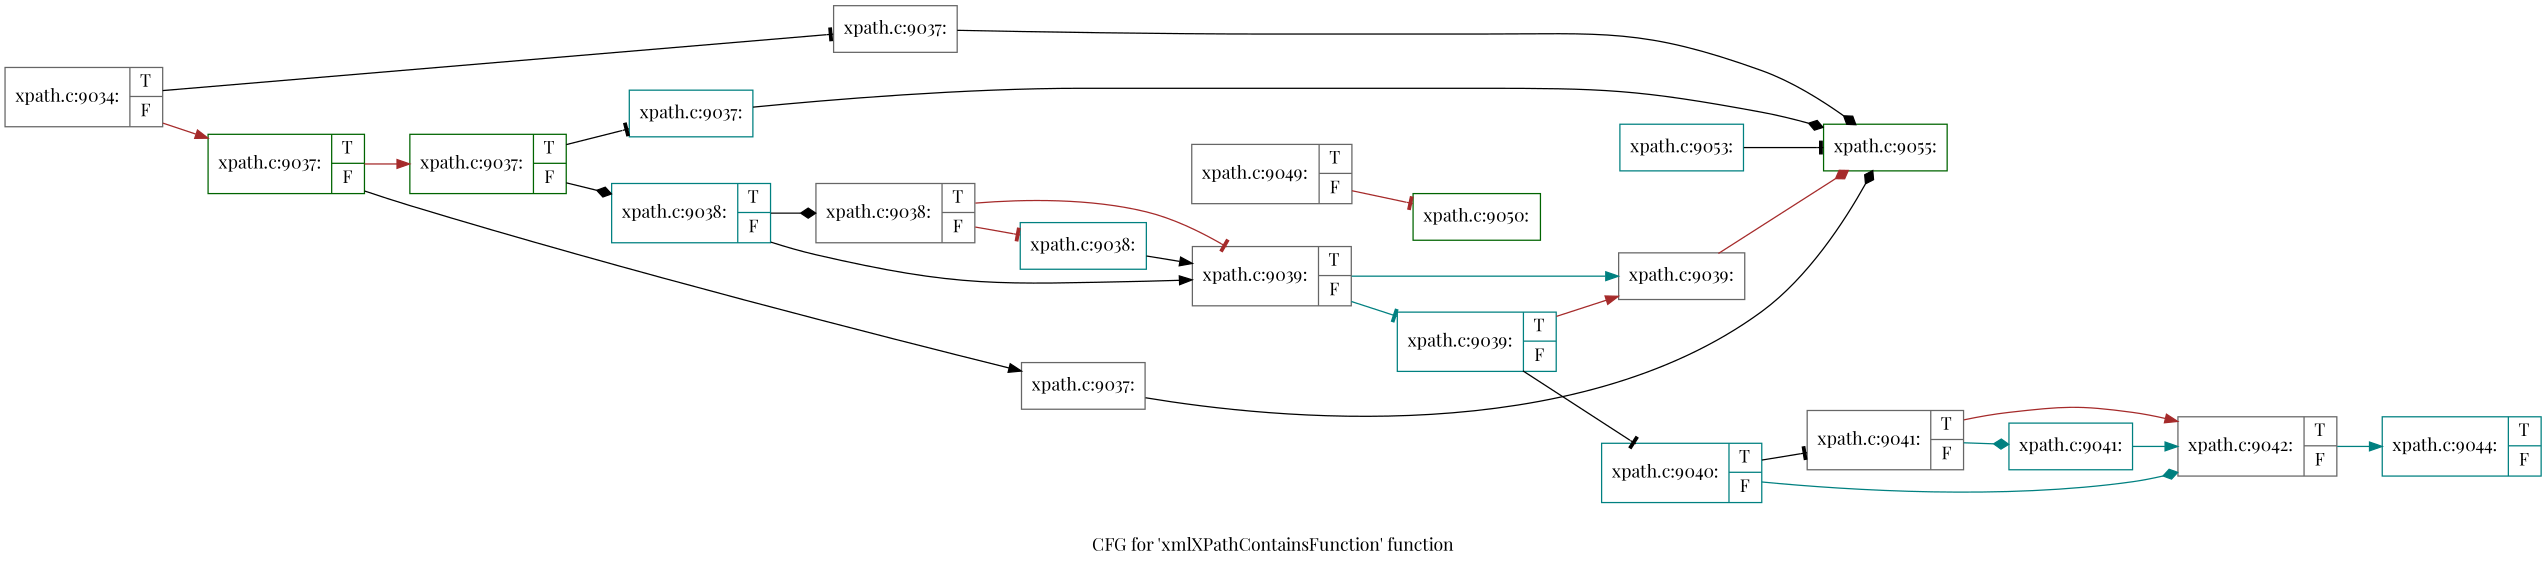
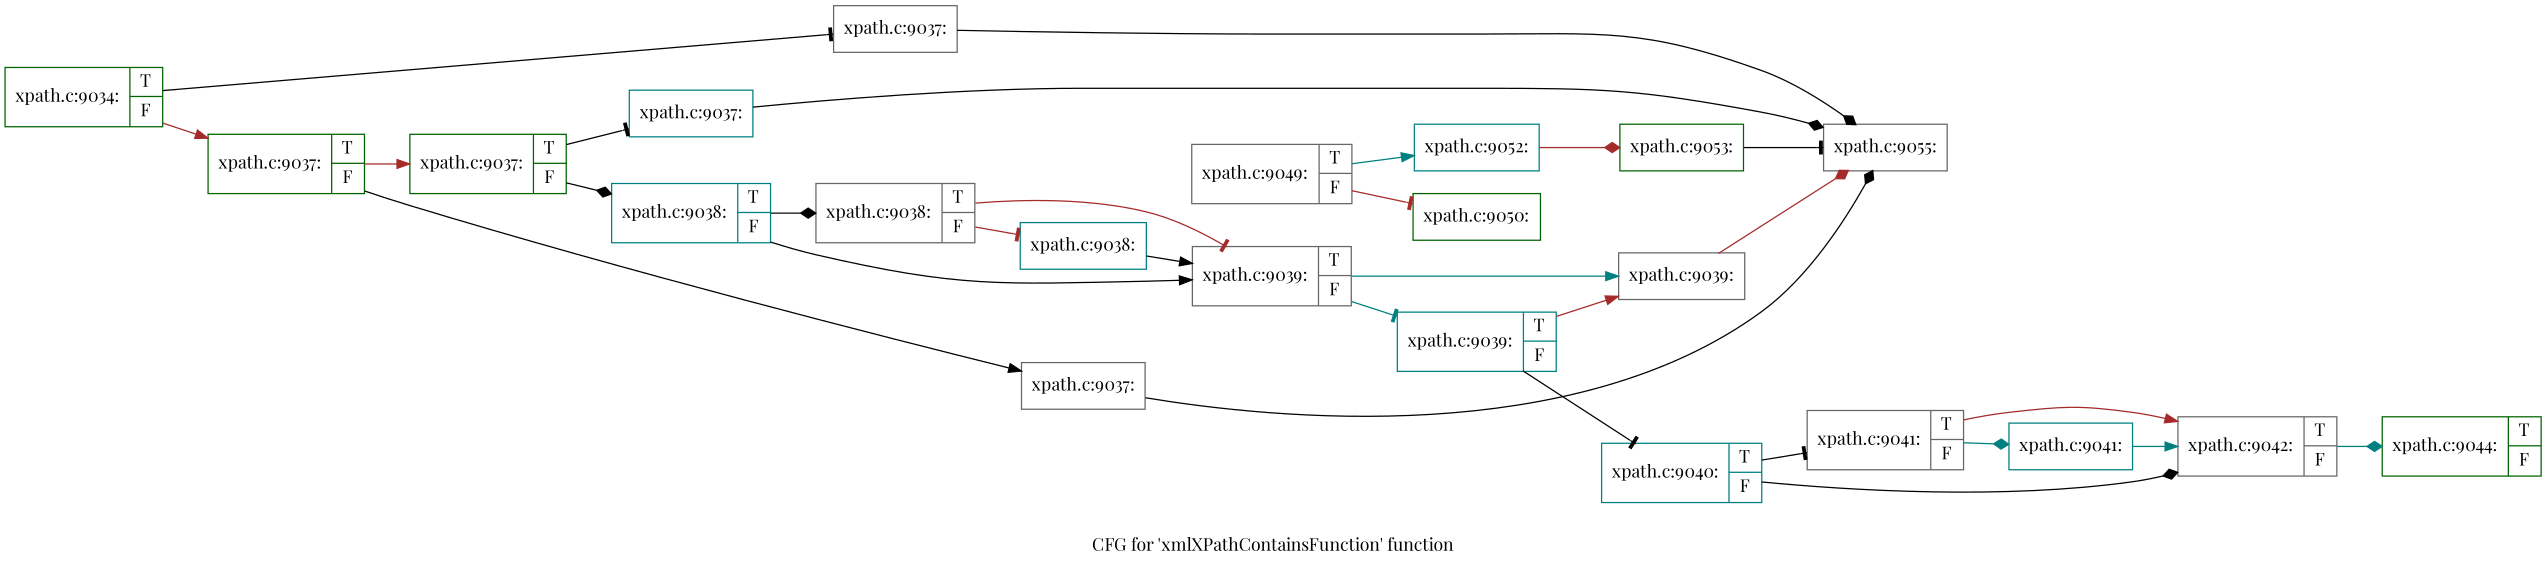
node "xpath.c:9034:": color gray40 -> darkgreen
node "xpath.c:9052:": added
node "xpath.c:9053:": color teal -> darkgreen
node "xpath.c:9055:": color darkgreen -> gray40
edge "xpath.c:9042:" -> "xpath.c:9044:": arrowhead normal -> diamond
node "xpath.c:9044:": color teal -> darkgreen
edge "xpath.c:9040:" -> "xpath.c:9042:": color teal -> black
